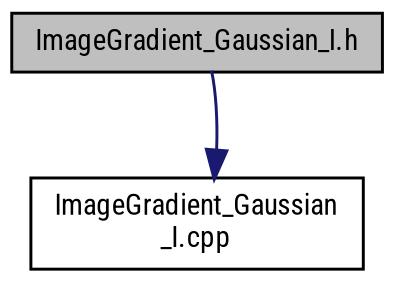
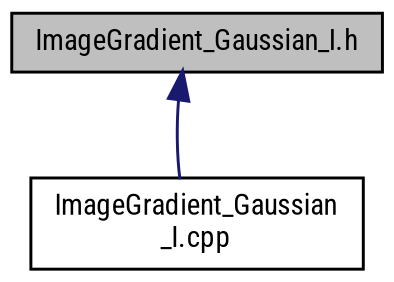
edge "ImageGradient_Gaussian_I.h" -> "ImageGradient_Gaussian _I.cpp": reversed
